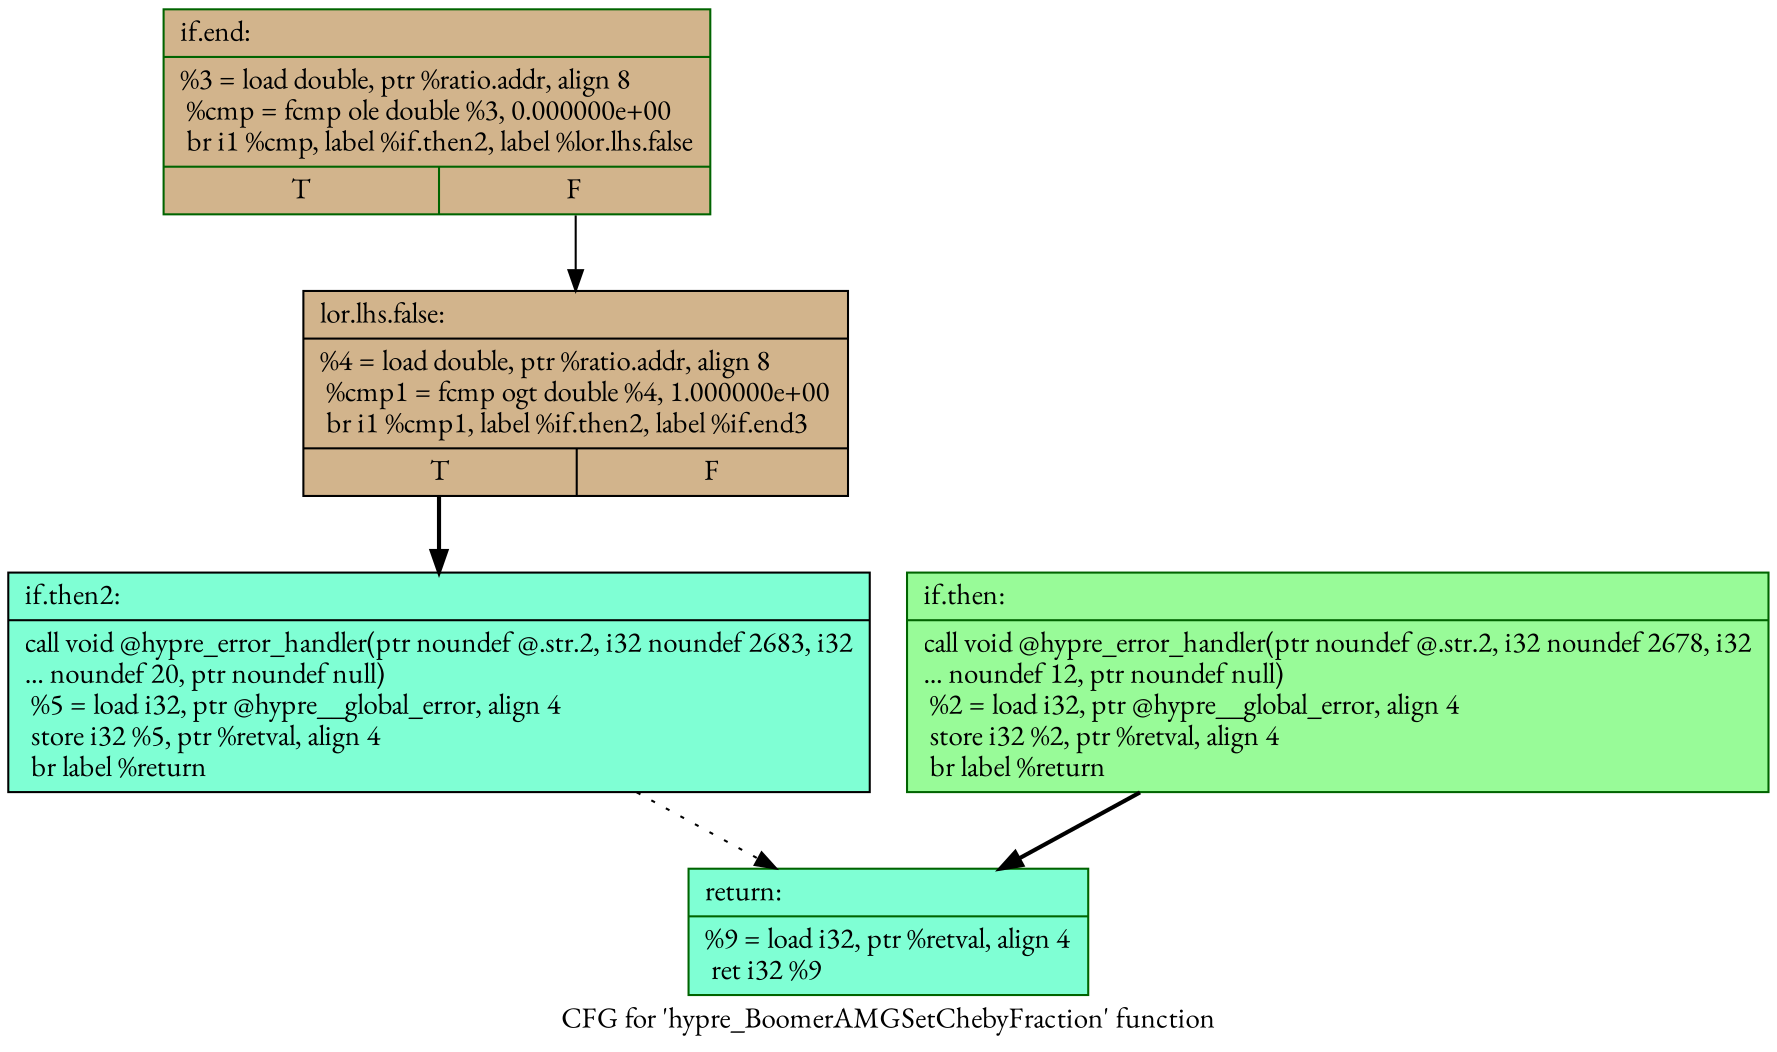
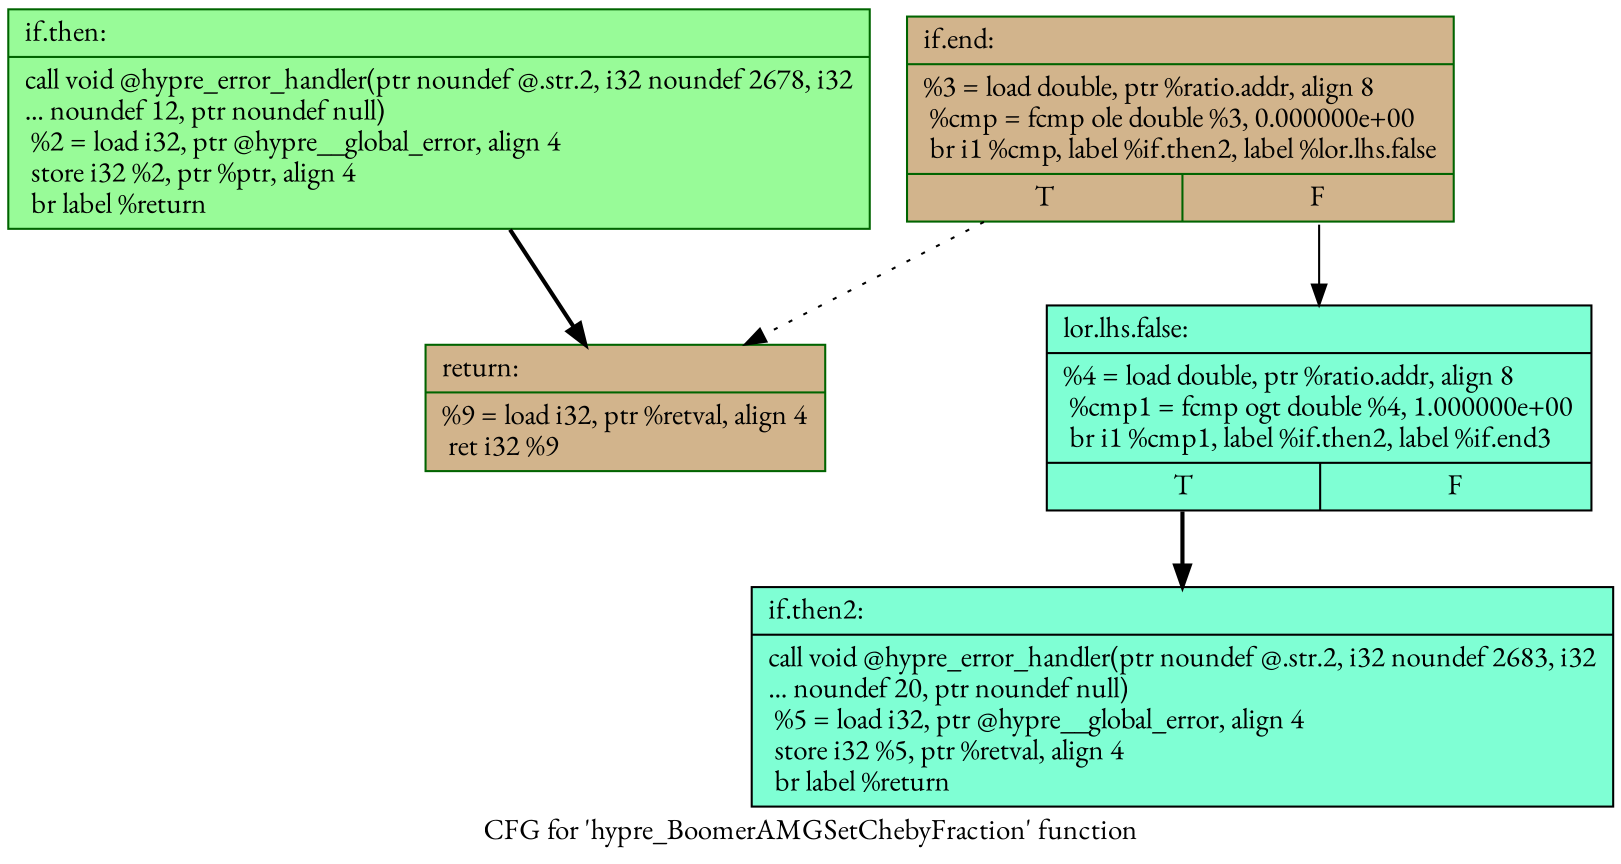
node "lor.lhs.false:": fillcolor tan -> aquamarine
node "if.then:": text "store i32 %2, ptr %retval, align 4" -> "store i32 %2, ptr %ptr, align 4"
edge "if.then2:" -> "return:": now "if.end:" -> "return:"
node "return:": fillcolor aquamarine -> tan
